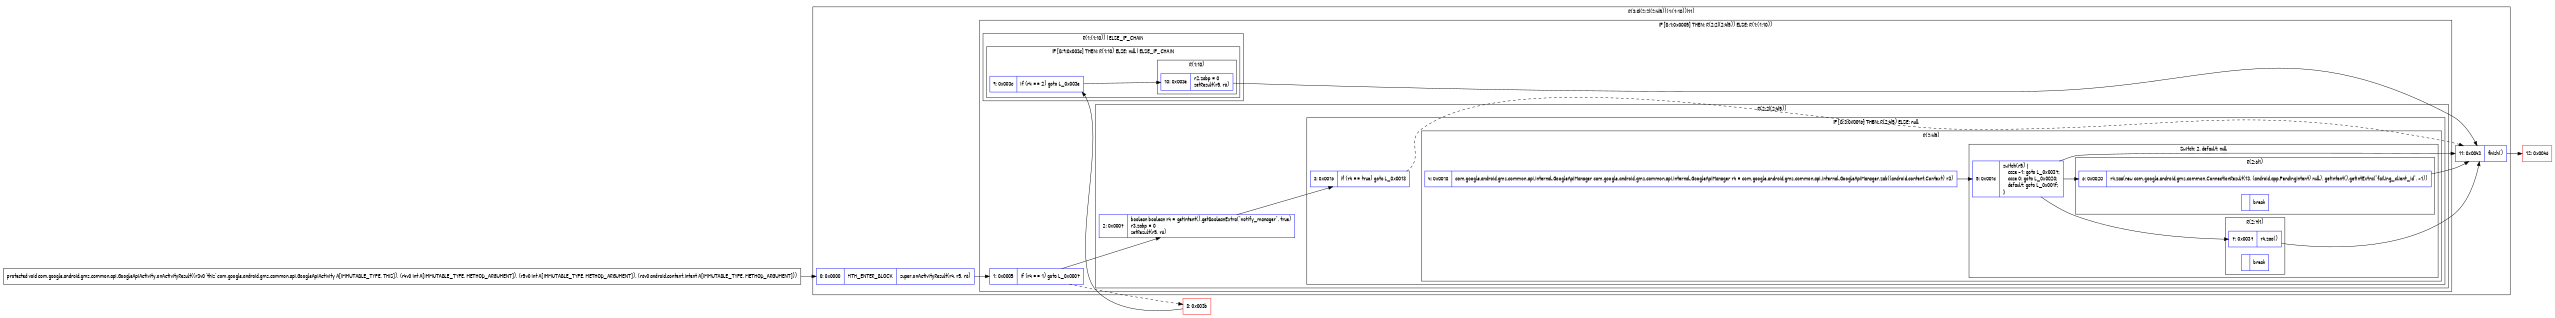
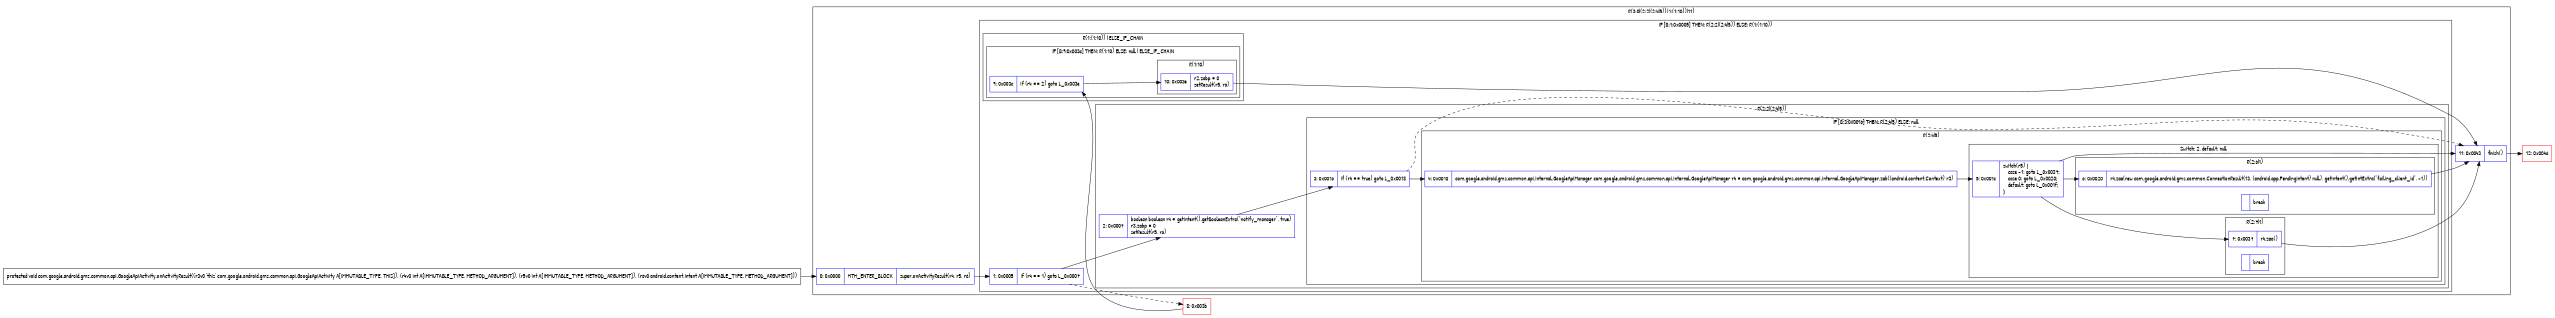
edge "3: 0x0016" -> "4: 0x0018": added
